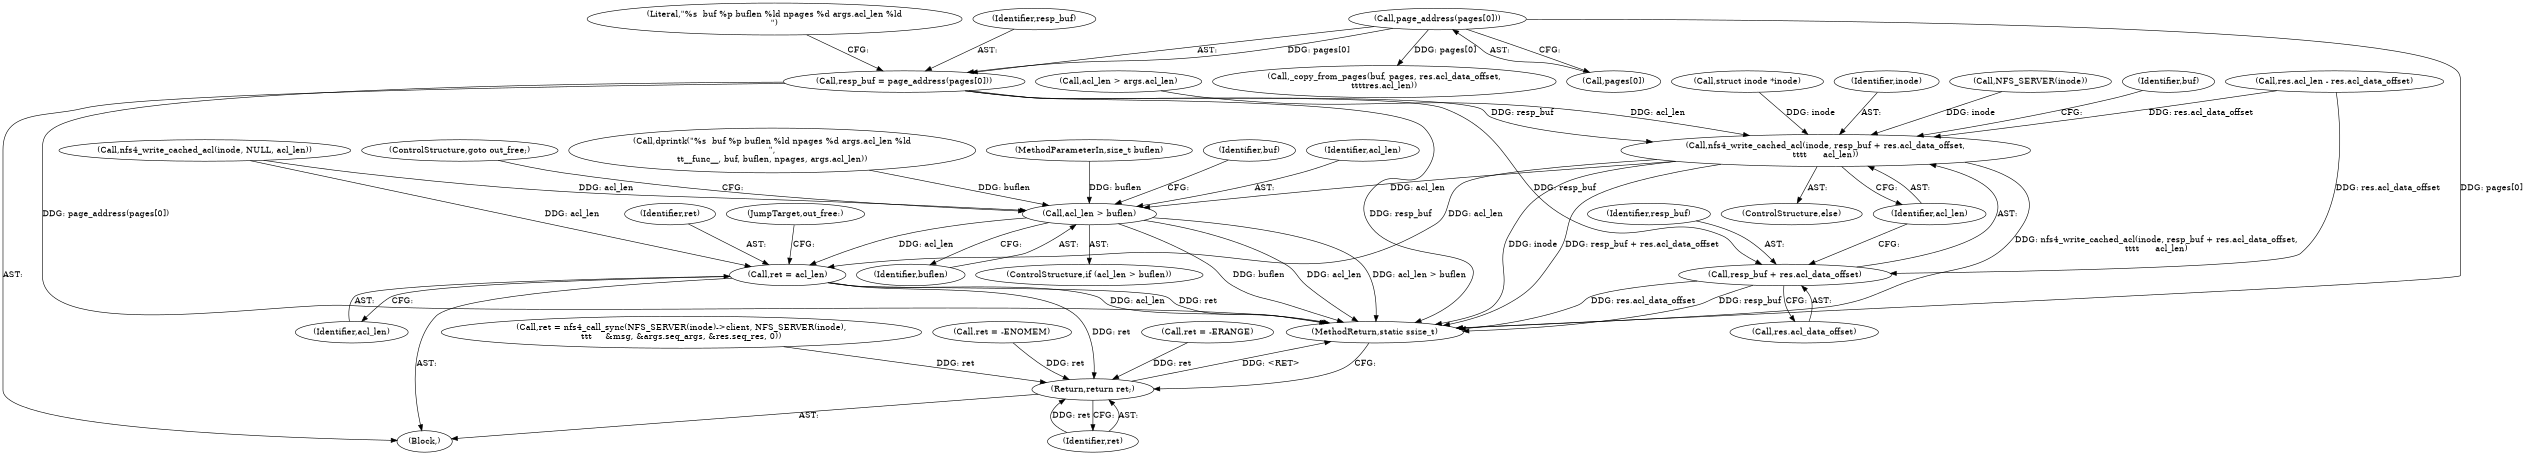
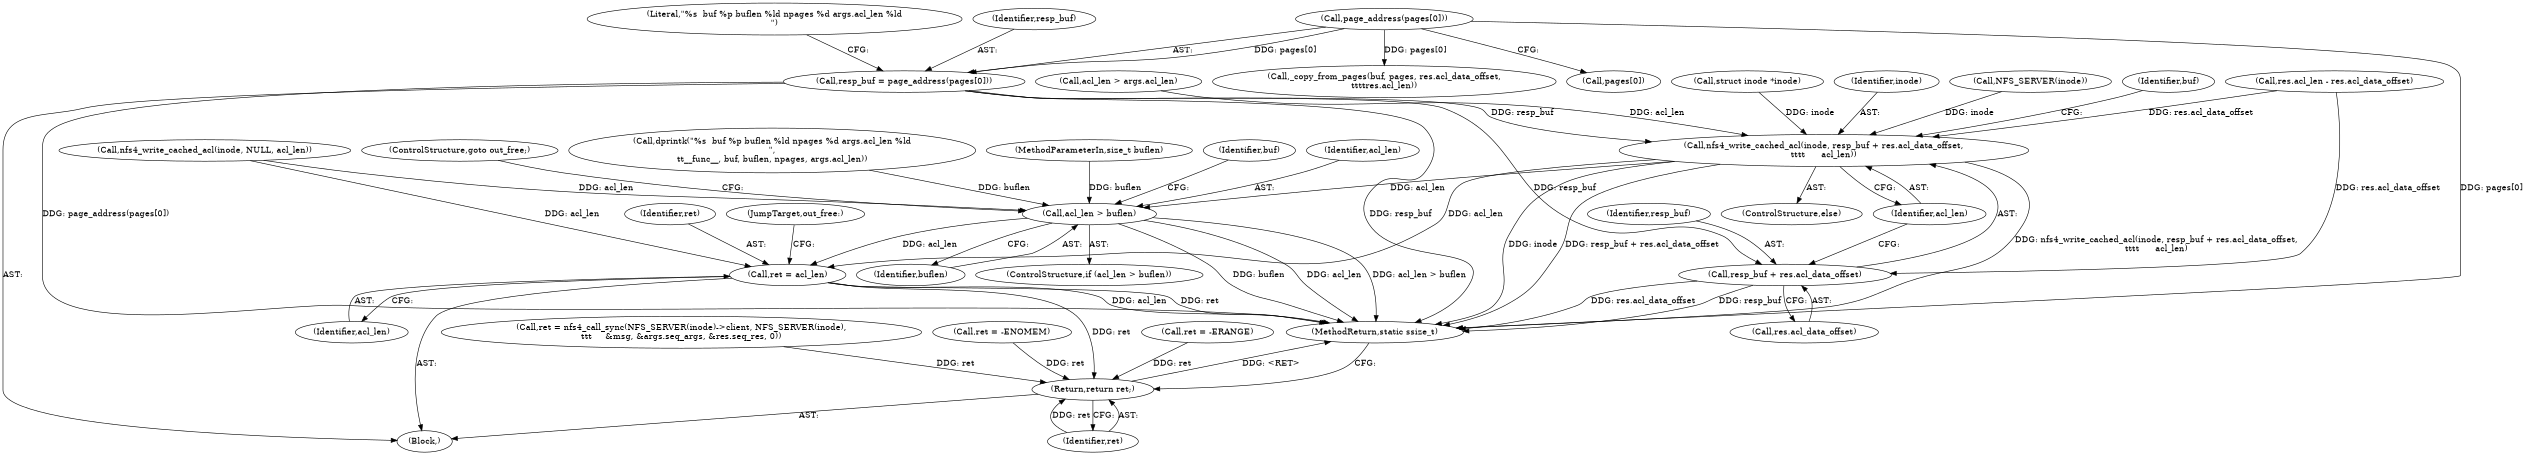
edge "(Call,pages[0])" -> "(Call,page_address(pages[0]))": removed, label "AST:"
